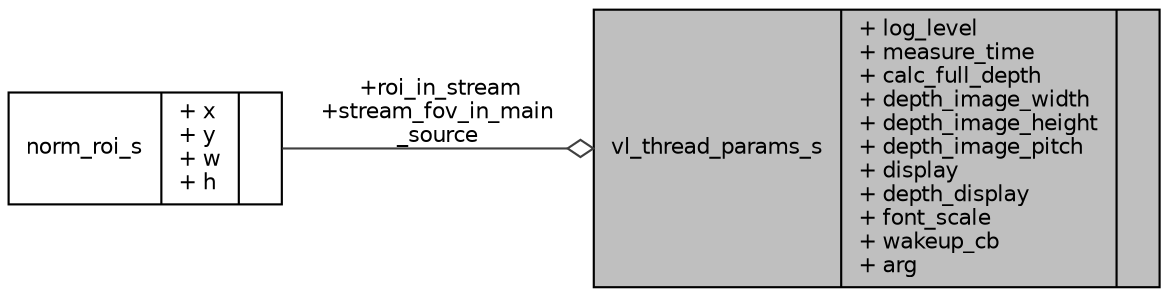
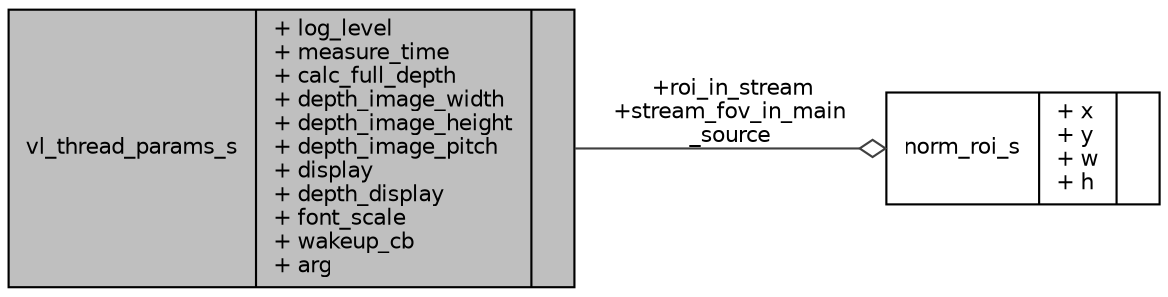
edge "norm_roi_s" -> "vl_thread_params_s": reversed
